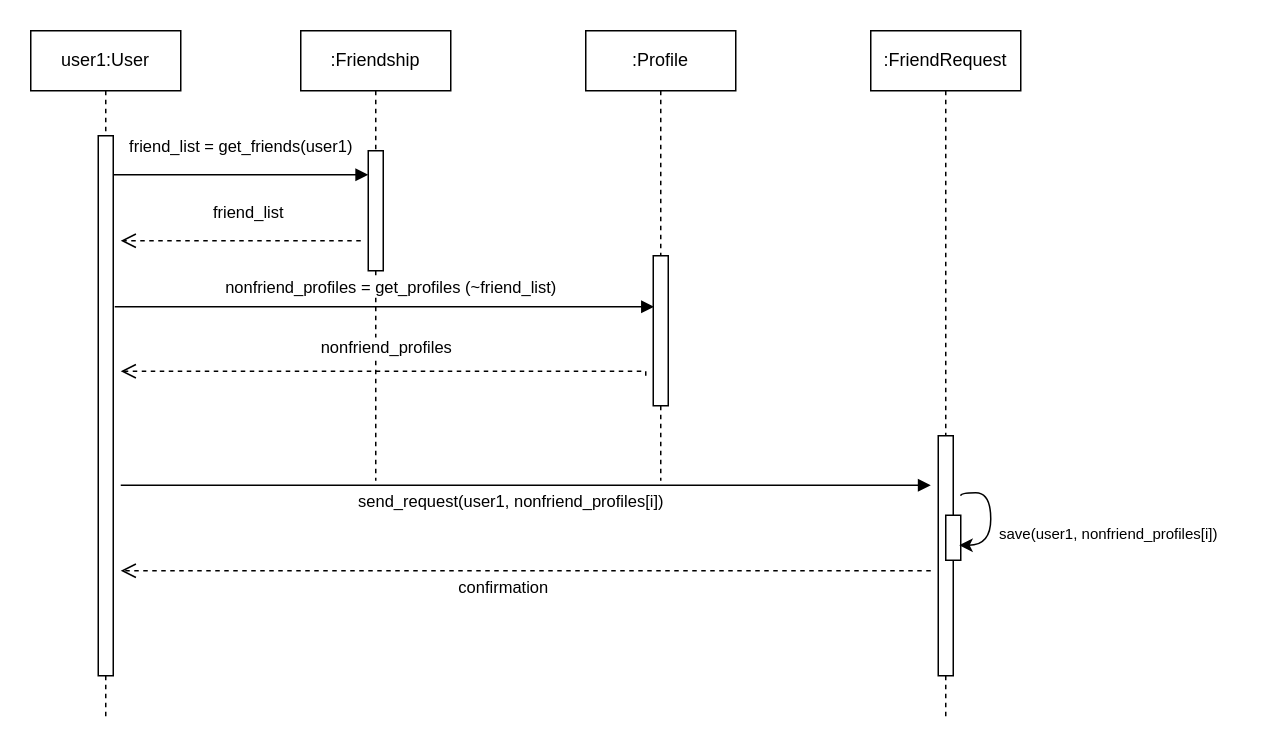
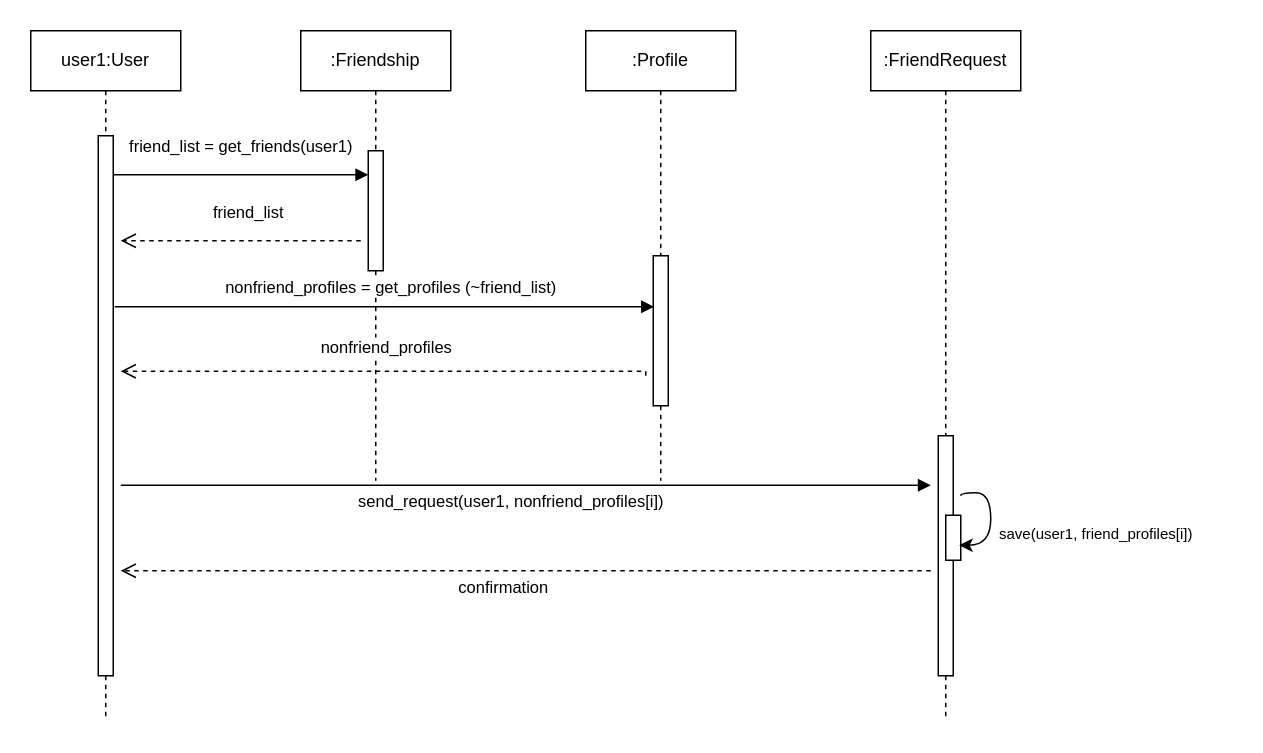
node "save(user1, nonfriend_profiles[i])": label "save(user1, nonfriend_profiles[i])" -> "save(user1, friend_profiles[i])"
